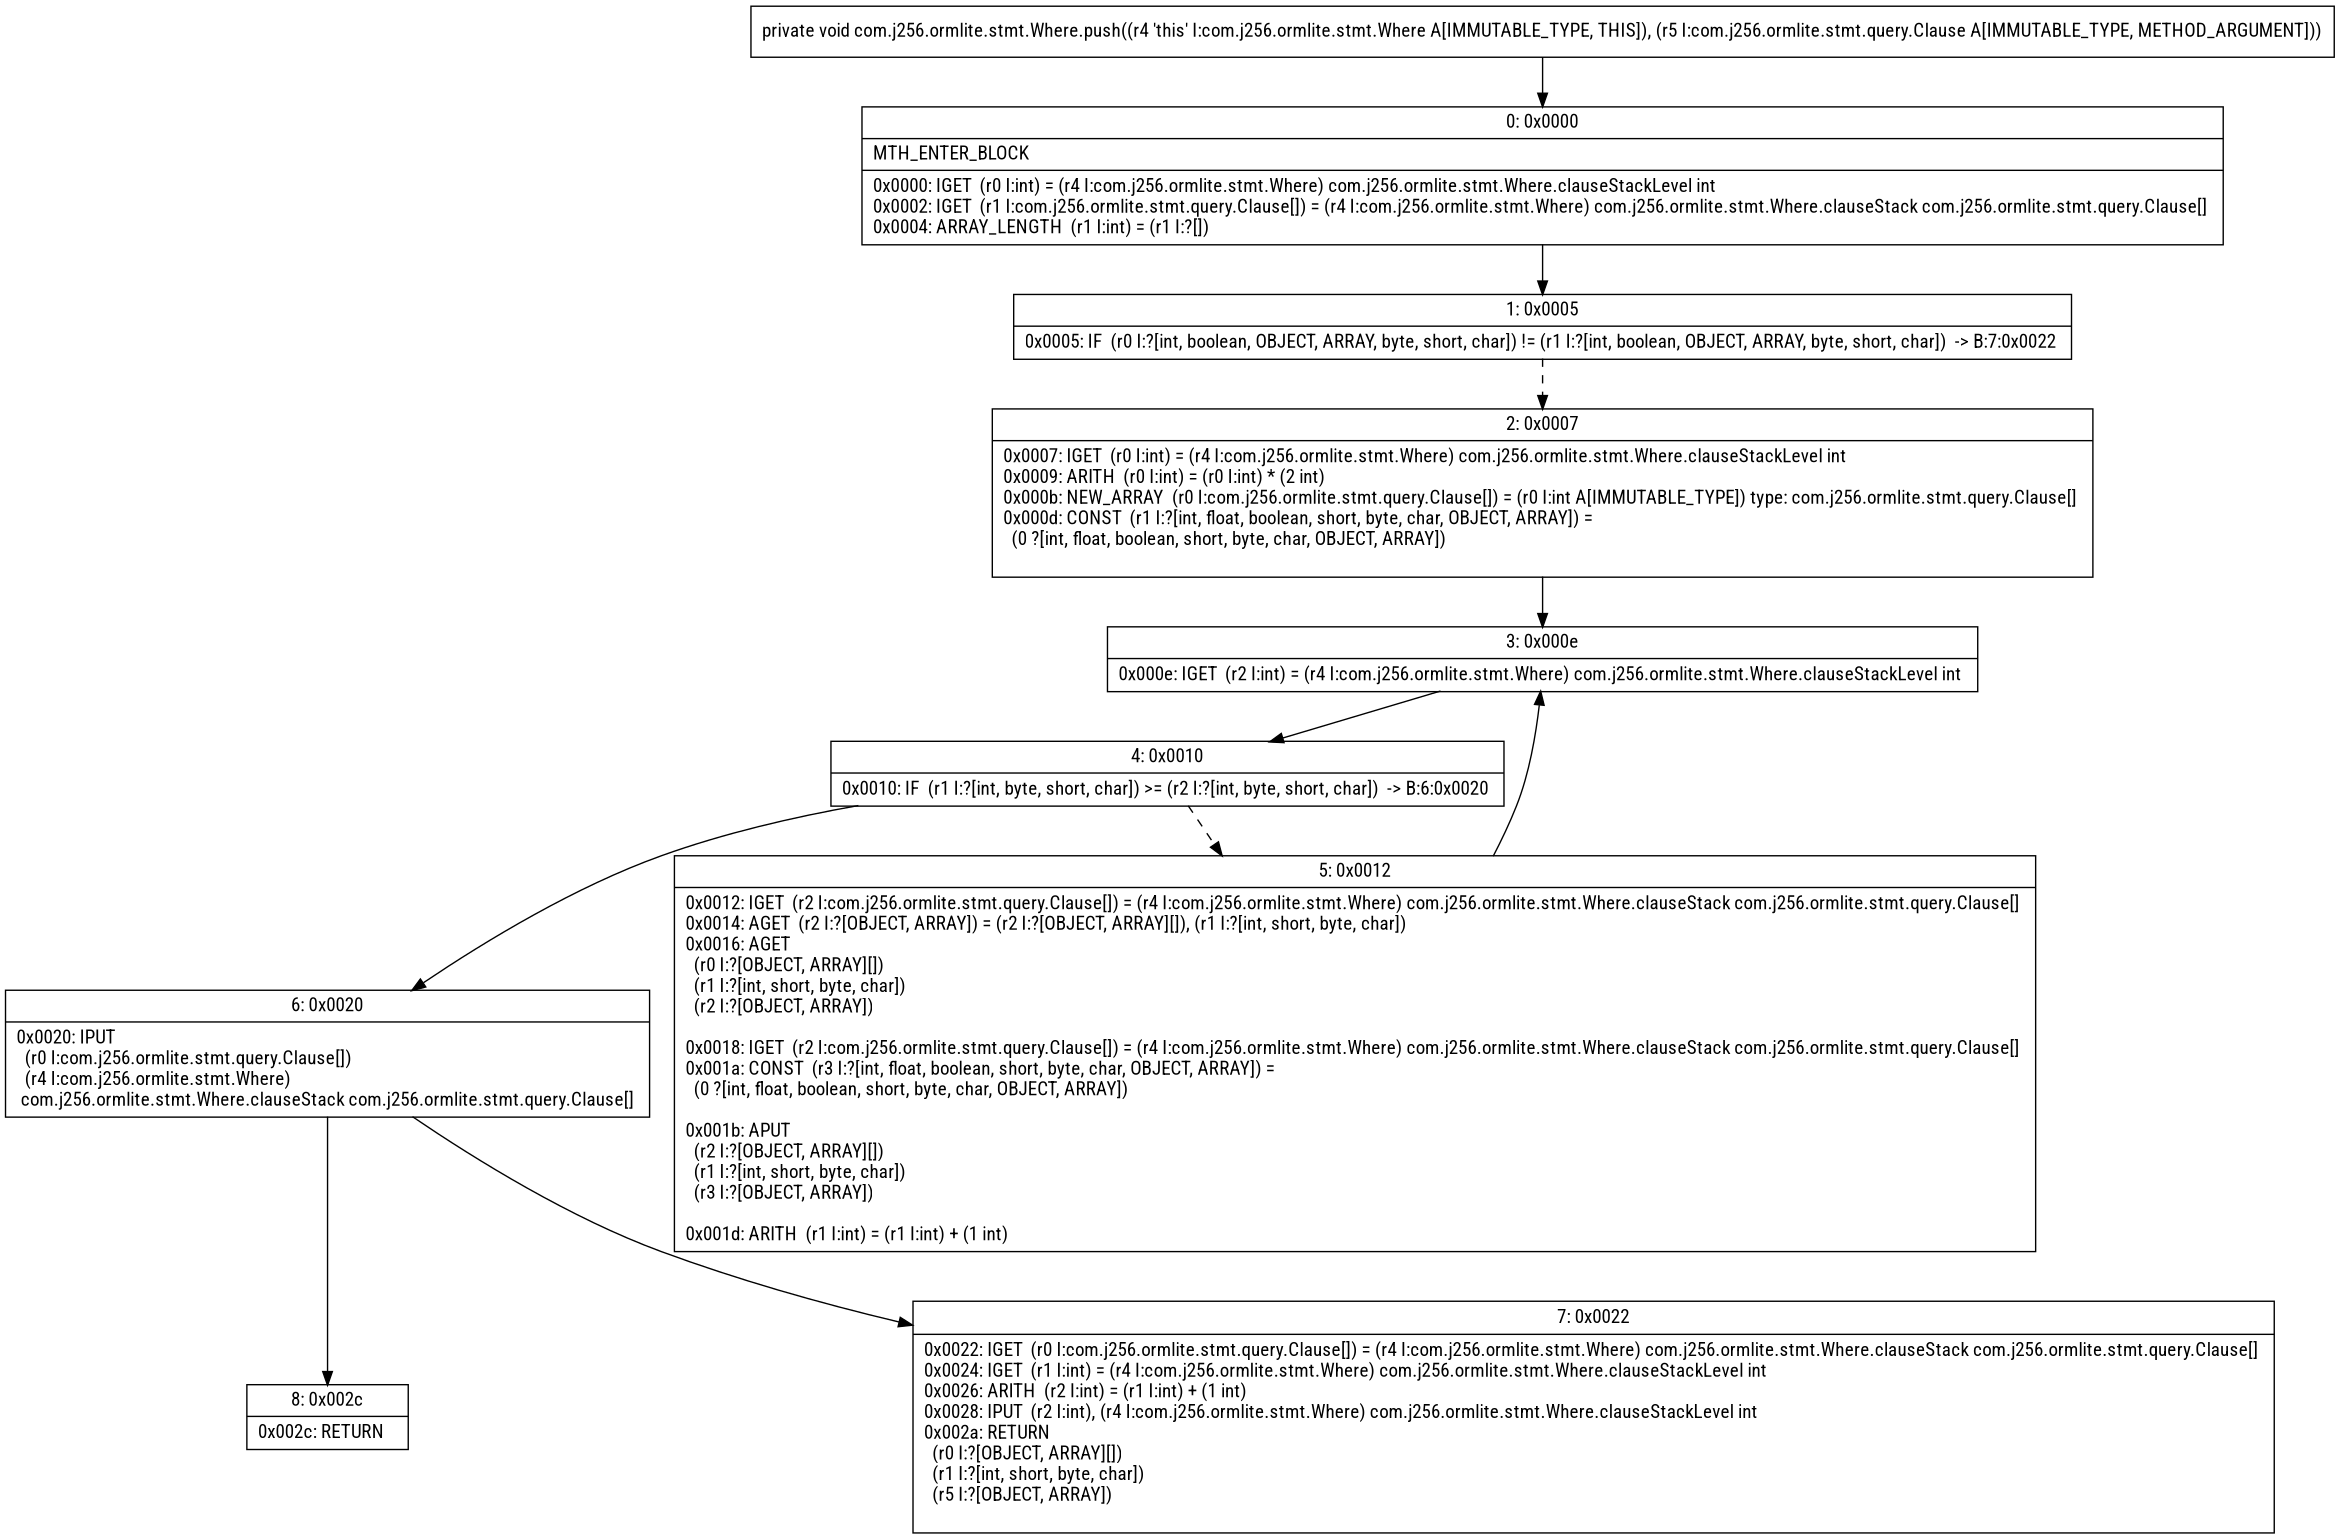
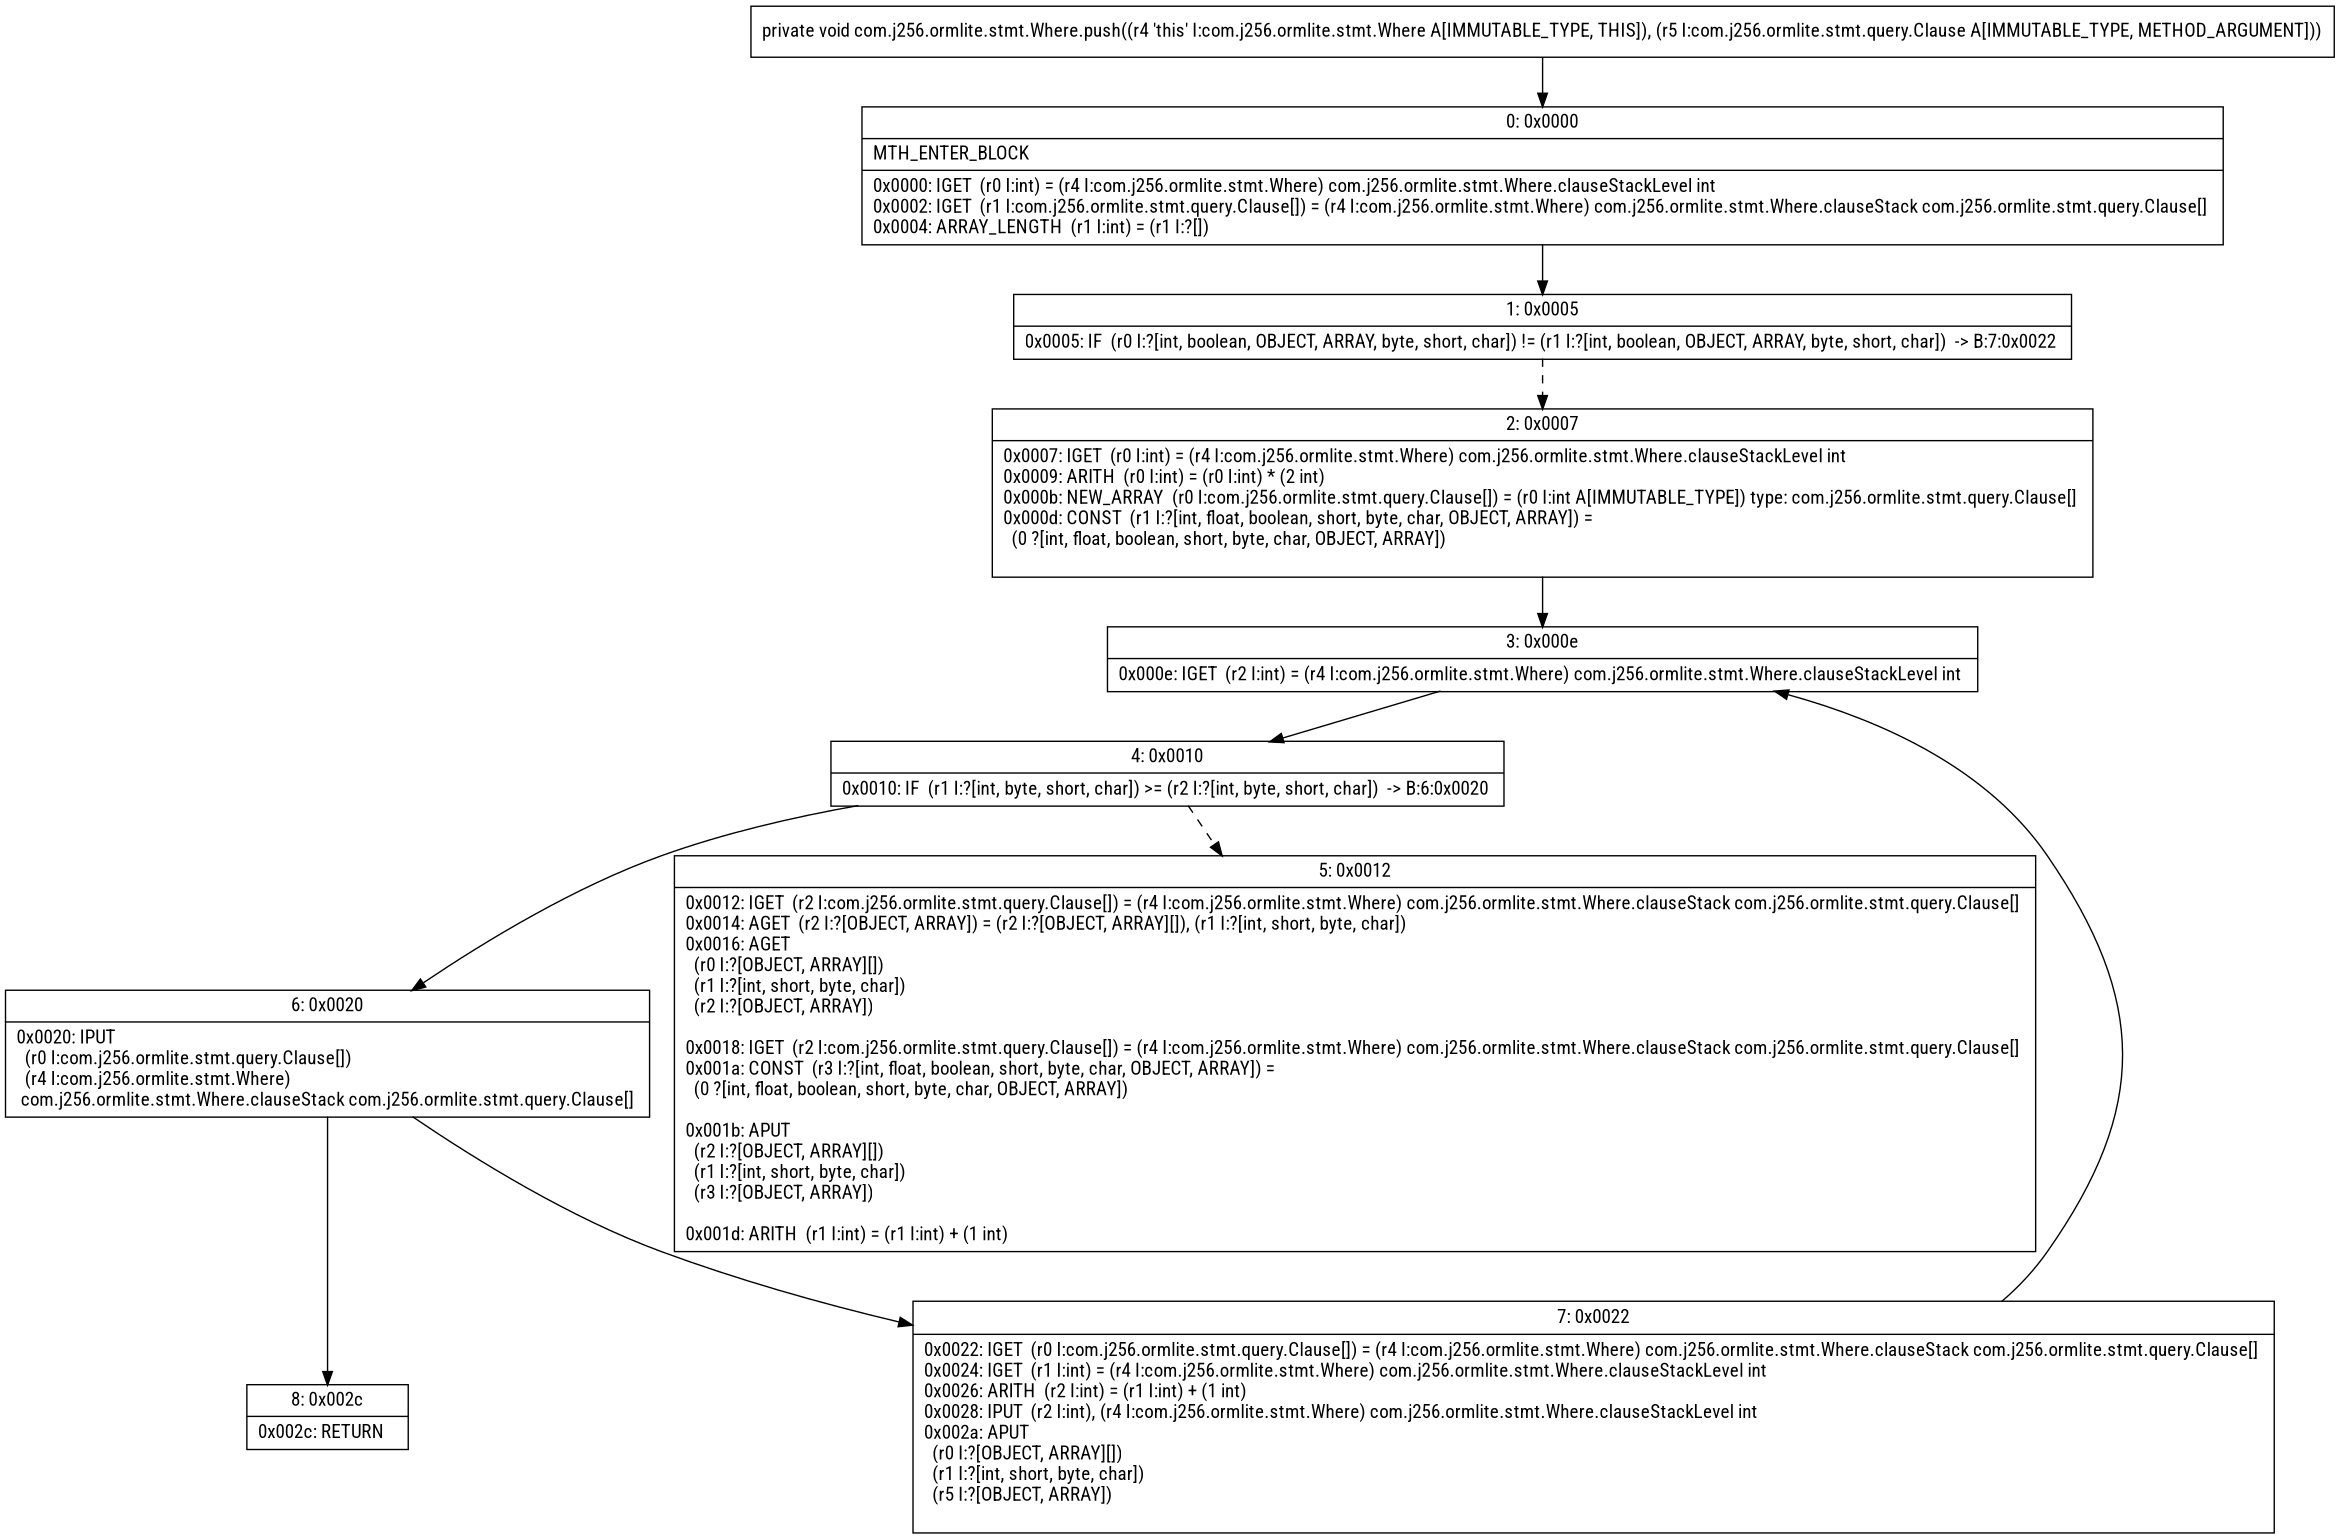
edge "5: 0x0012" -> "3: 0x000e": now "7: 0x0022" -> "3: 0x000e"
node "7: 0x0022": text "0x002a: RETURN" -> "0x002a: APUT"
